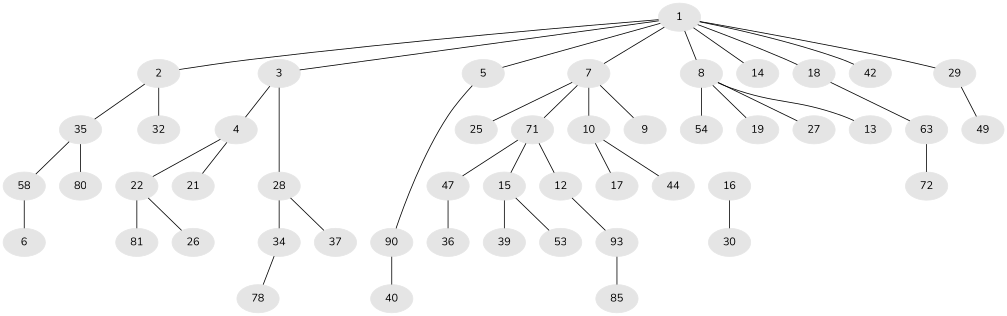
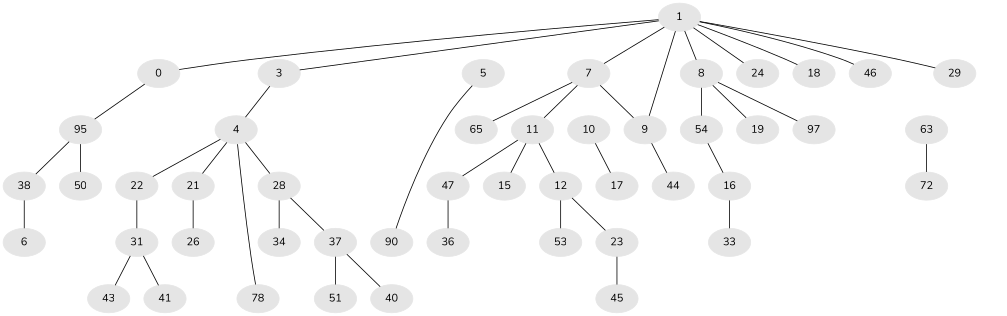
edge "1" -- "5": now "1" -- "9"
node "2": label "2" -> "0"
node "14": label "14" -> "24"
node "42": label "42" -> "46"
edge "7" -- "10": removed
edge "18" -- "63": removed
node "35": label "35" -> "95"
node "32": removed
edge "3" -- "28": now "4" -- "28"
node "25": label "25" -> "65"
node "71": label "71" -> "11"
node "27": label "27" -> "97"
node "13": removed
node "49": removed
edge "10" -- "44": now "9" -- "44"
edge "54" -- "16": added
node "58": label "58" -> "38"
node "80": label "80" -> "50"
edge "22" -- "26": now "21" -- "26"
edge "15" -- "53": now "12" -- "53"
node "81": label "81" -> "31"
node "39": removed
node "93": label "93" -> "23"
node "30": label "30" -> "33"
edge "34" -- "78": now "4" -- "78"
edge "90" -- "40": now "37" -- "40"
node "43": added
node "41": added
node "51": added
node "85": label "85" -> "45"
